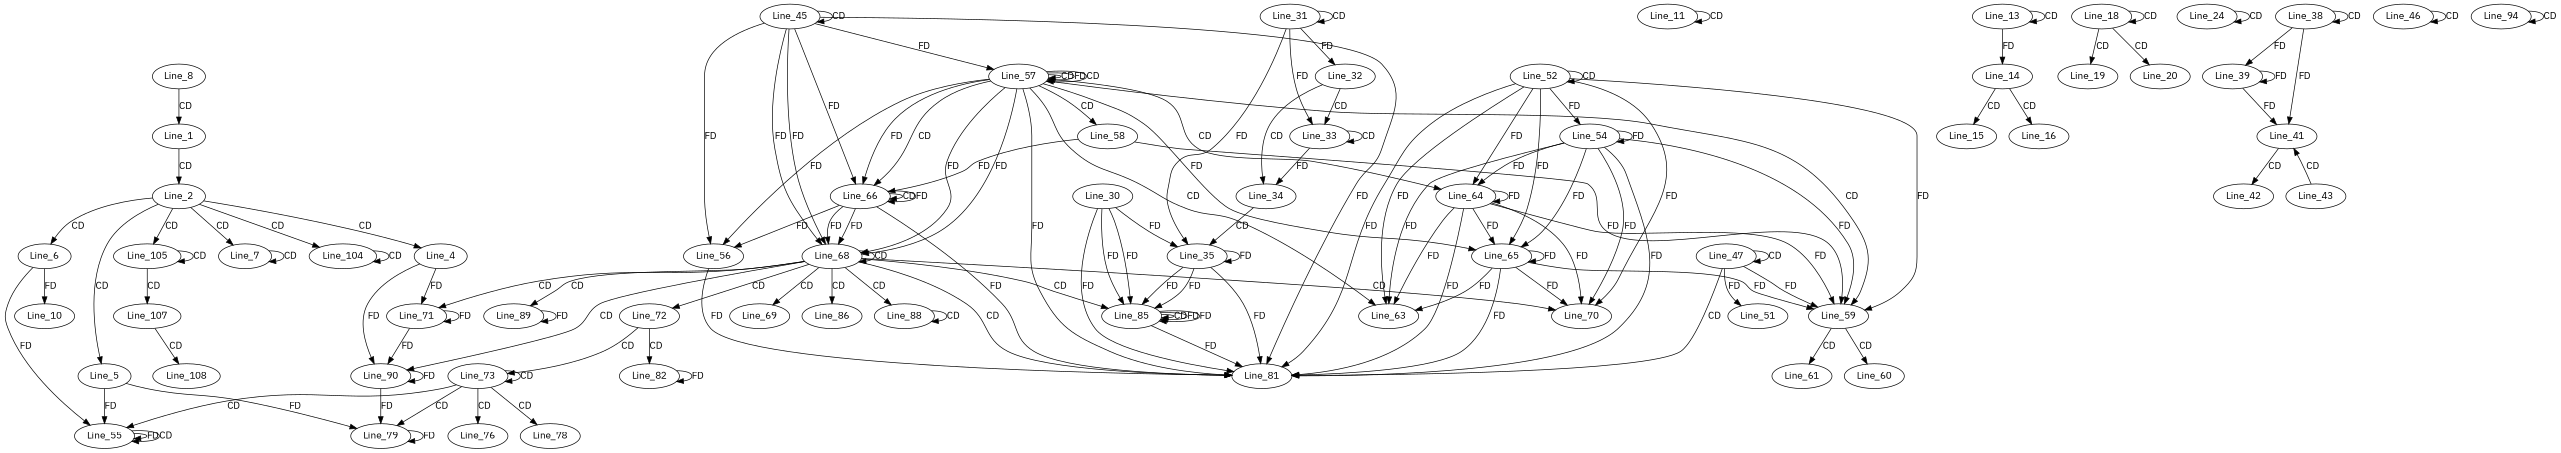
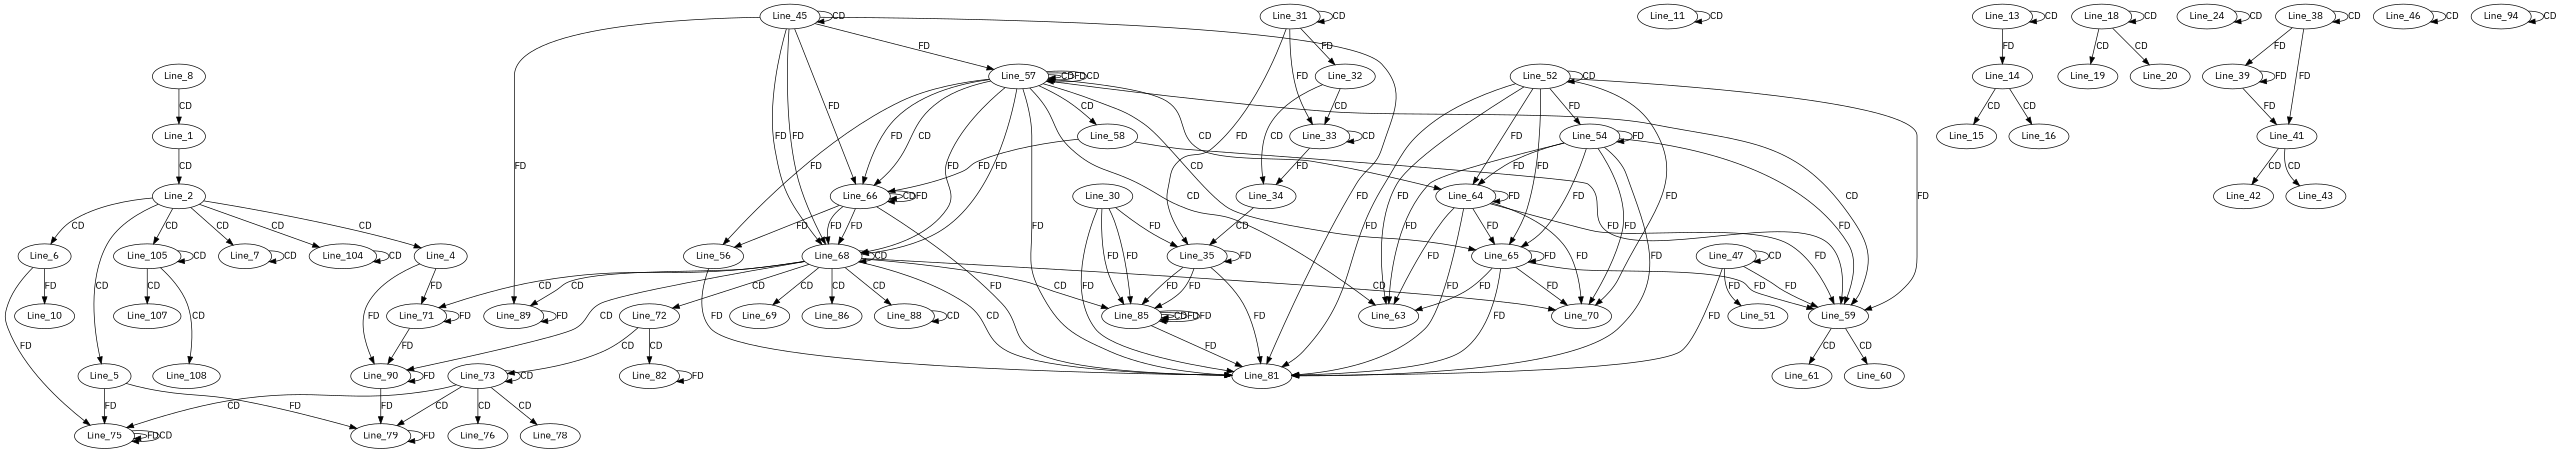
edge "Line_45" -> "Line_56": now "Line_45" -> "Line_89"
edge "Line_57" -> "Line_65": label "FD" -> "CD"
edge "Line_43" -> "Line_41": reversed
edge "Line_47" -> "Line_81": label "CD" -> "FD"
edge "Line_107" -> "Line_108": now "Line_105" -> "Line_108"
node "Line_55": label "Line_55" -> "Line_75"
